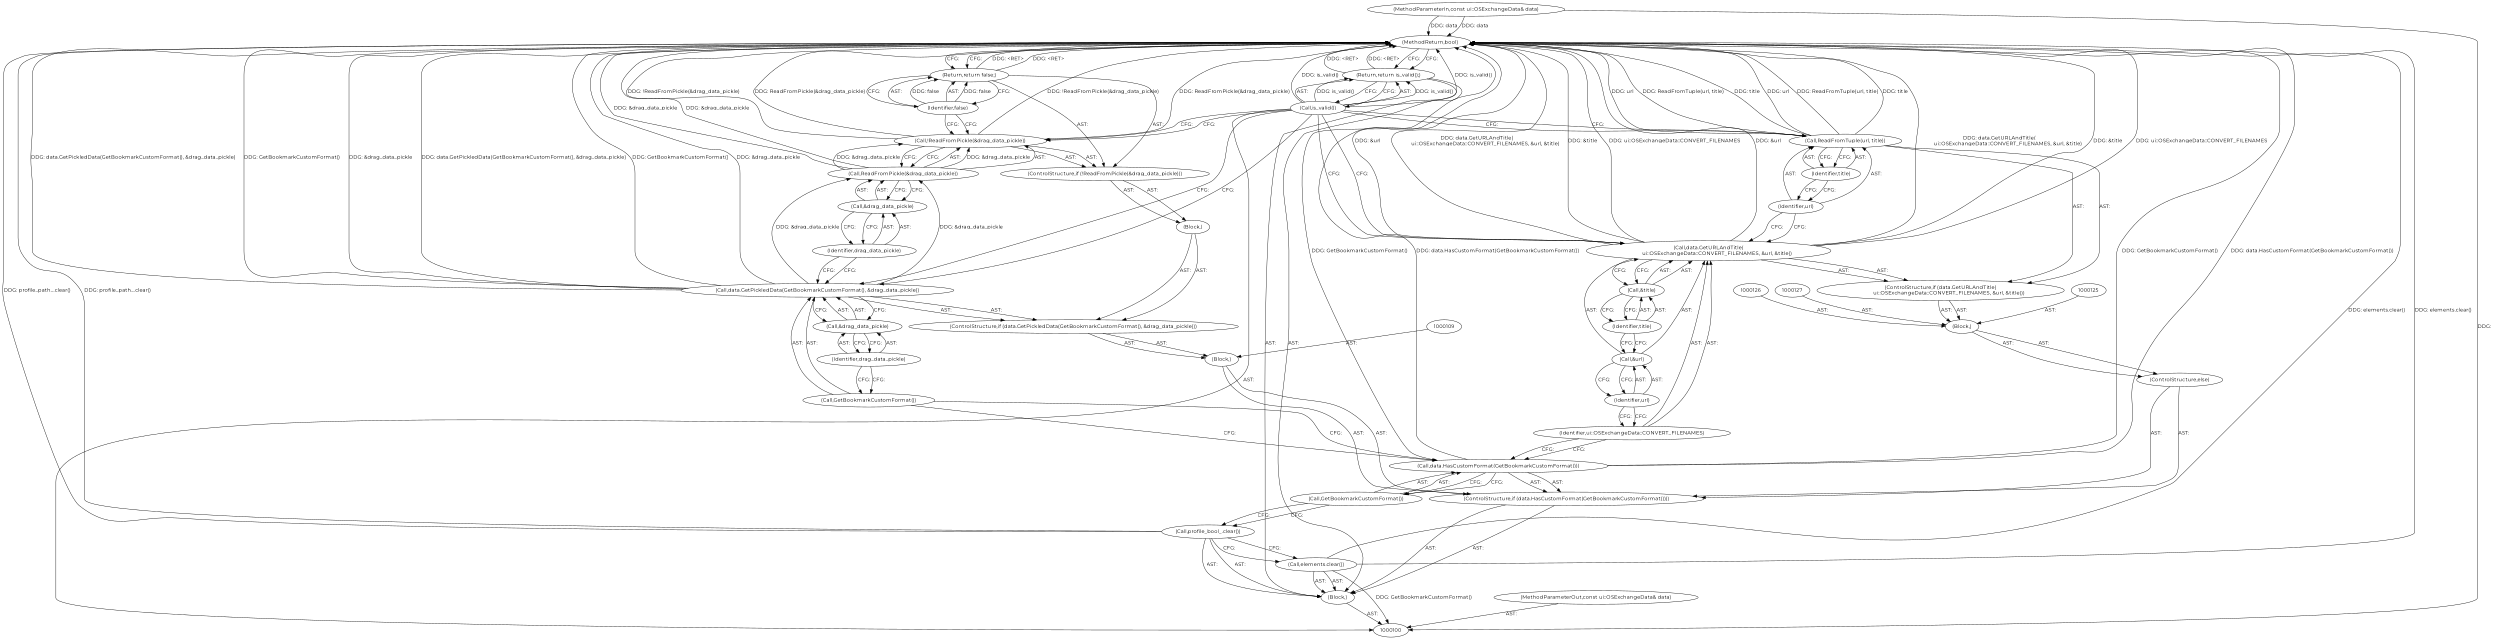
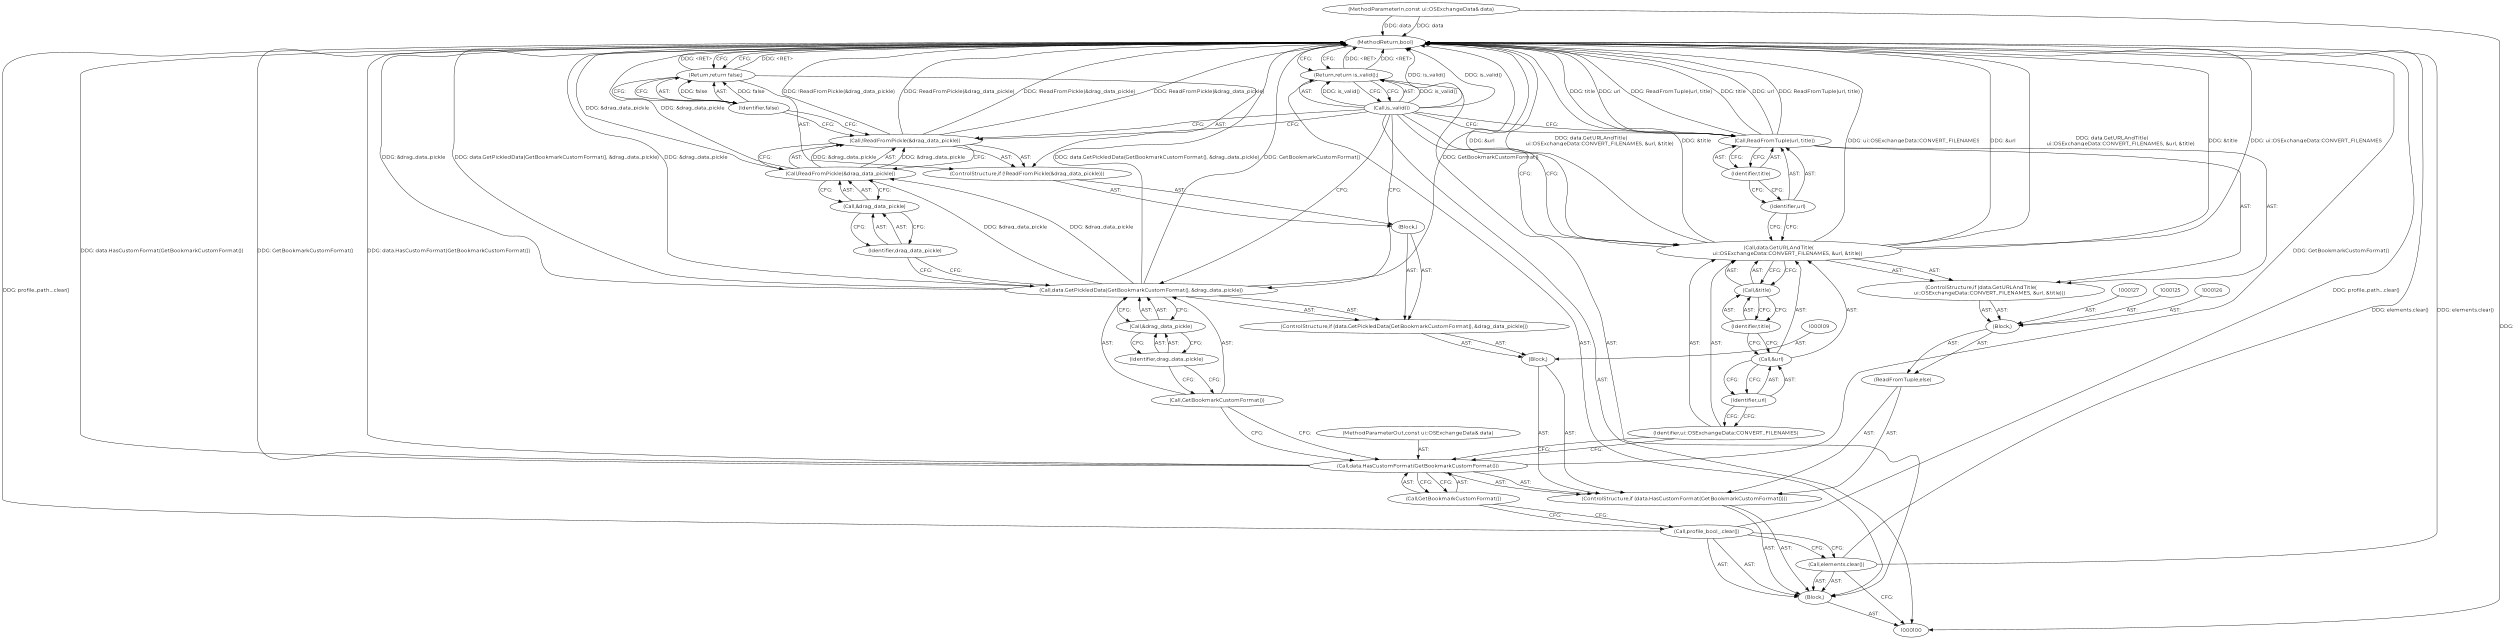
node "(ControlStructure,else)": label "(ControlStructure,else)" -> "(ReadFromTuple,else)"
edge "(Call,elements.clear())" -> "1000100": label "DDG: GetBookmarkCustomFormat()" -> "CFG: "
edge "(MethodParameterOut,const ui::OSExchangeData& data)" -> "1000100": now "(MethodParameterOut,const ui::OSExchangeData& data)" -> "(Call,data.HasCustomFormat(GetBookmarkCustomFormat()))"
